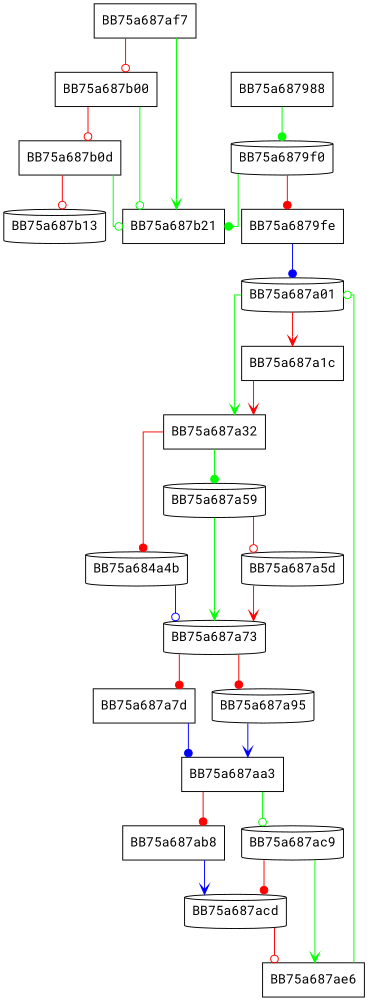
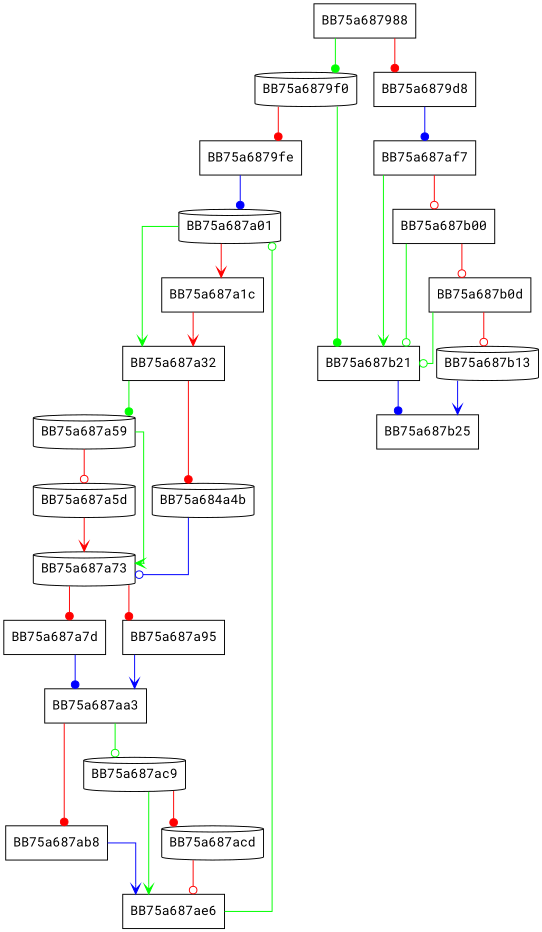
node "BB75a6879d8": added
node "BB75a687b25": added
node "BB75a687a95": shape cylinder -> box
edge "BB75a687ab8" -> "BB75a687acd": now "BB75a687ab8" -> "BB75a687ae6"
